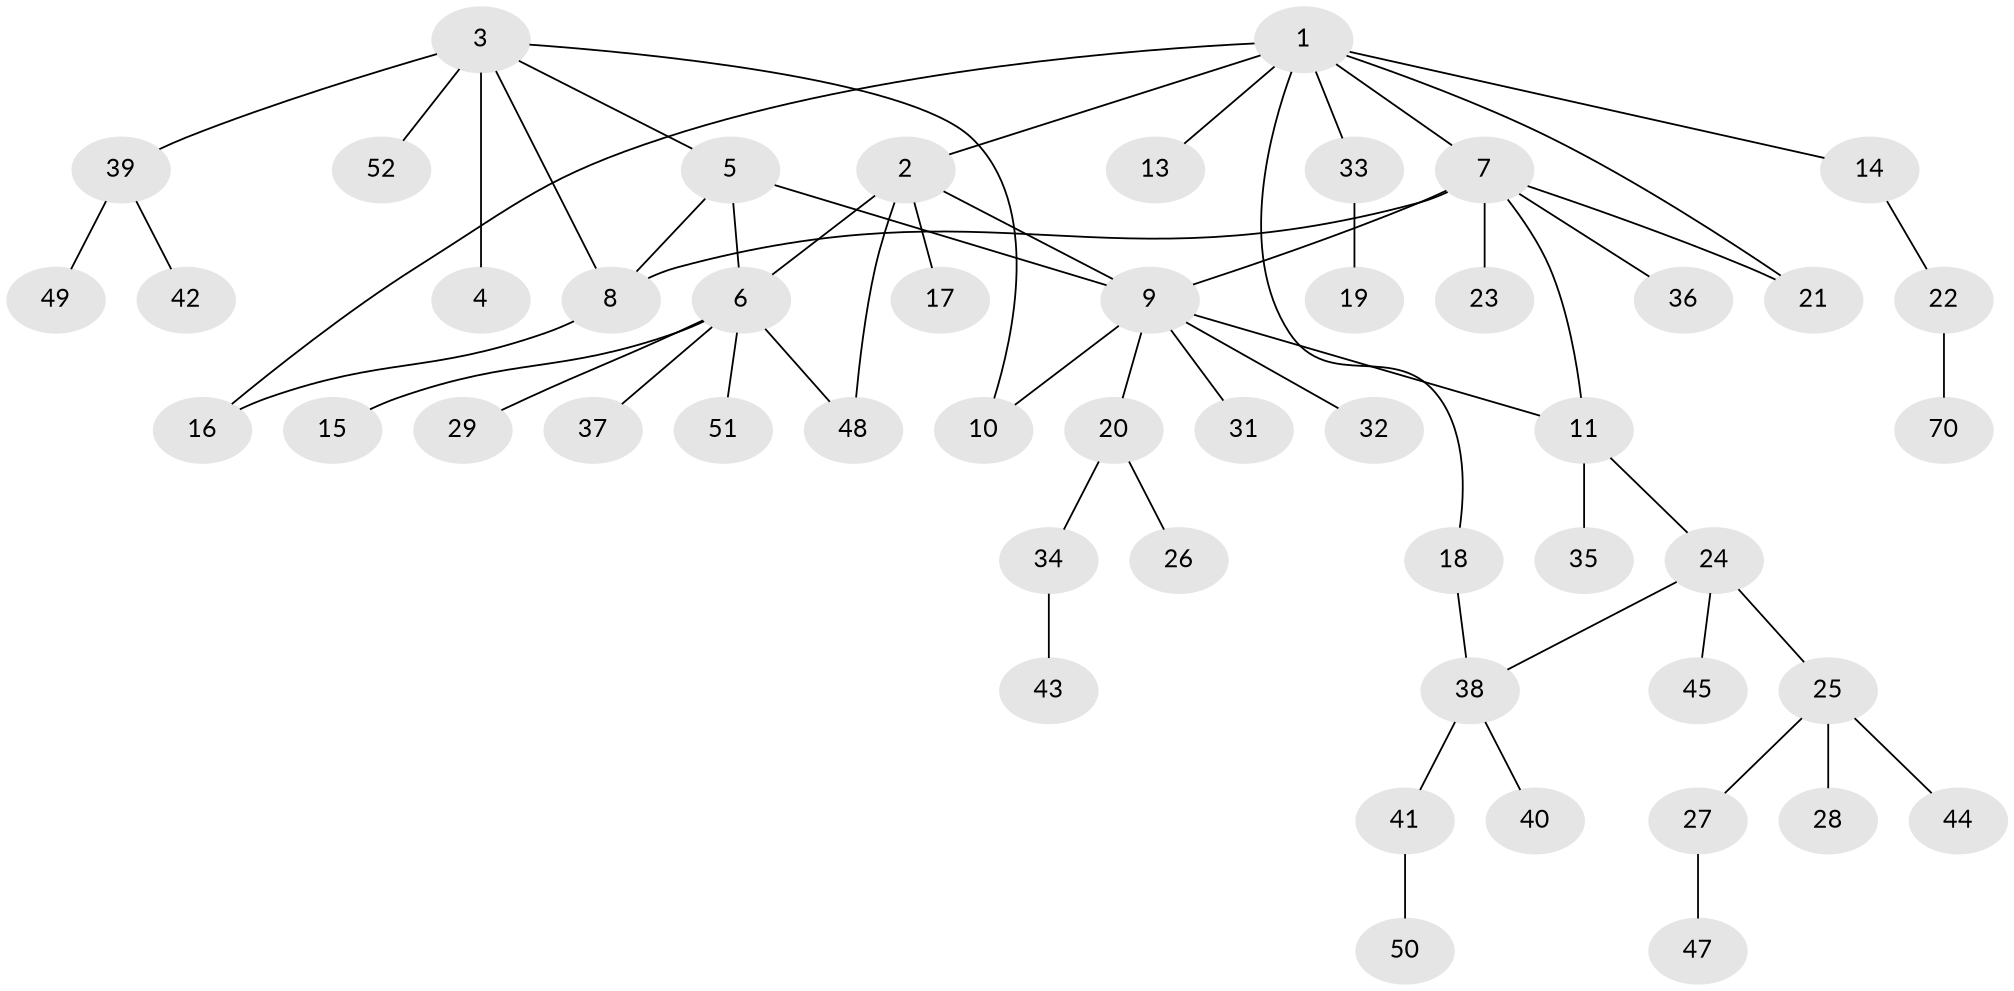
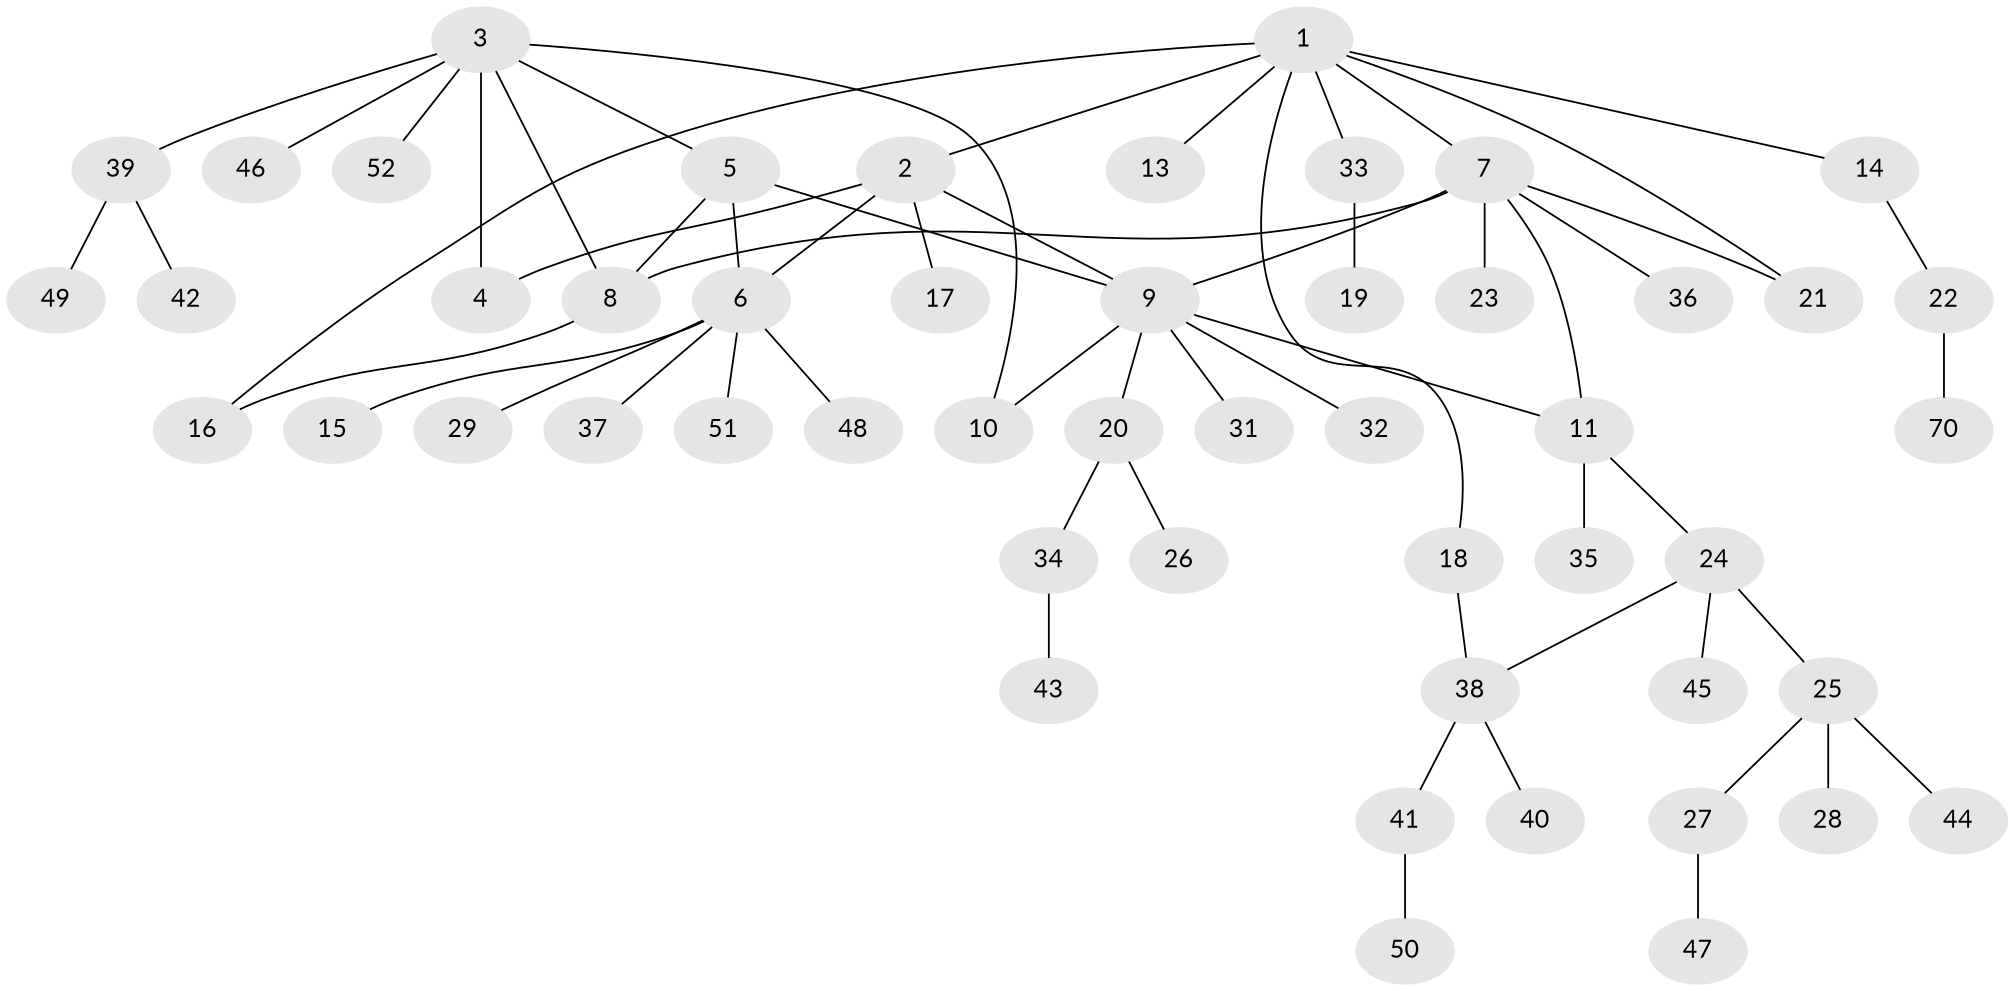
node "46": added
edge "2" -- "48": now "2" -- "4"
